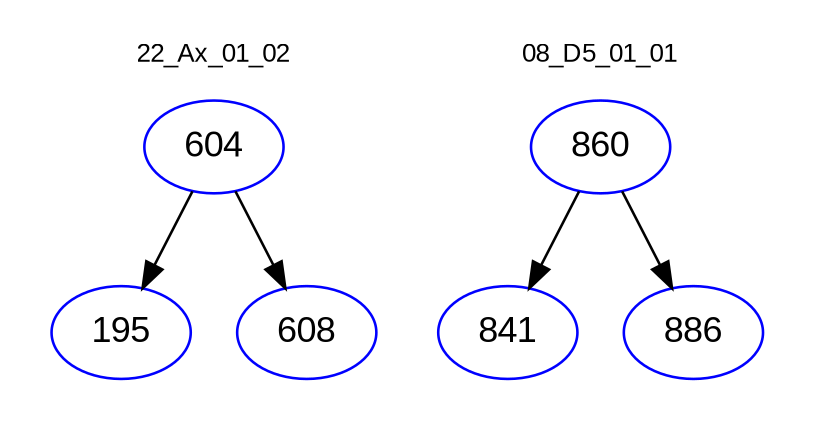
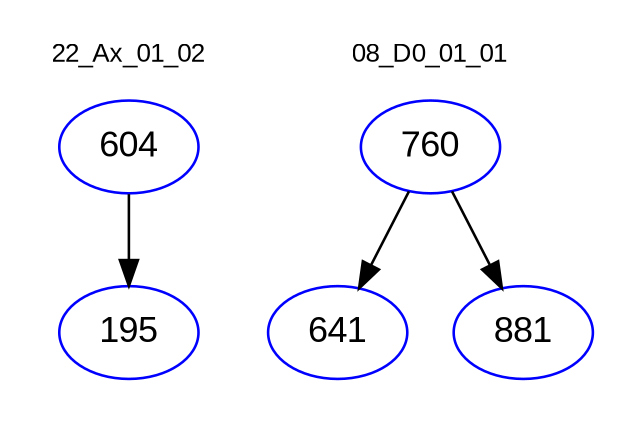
cluster "08_D5_01_01": label "08_D5_01_01" -> "08_D0_01_01"
node "860": label "860" -> "760"
node "608": removed
node "841": label "841" -> "641"
node "886": label "886" -> "881"
